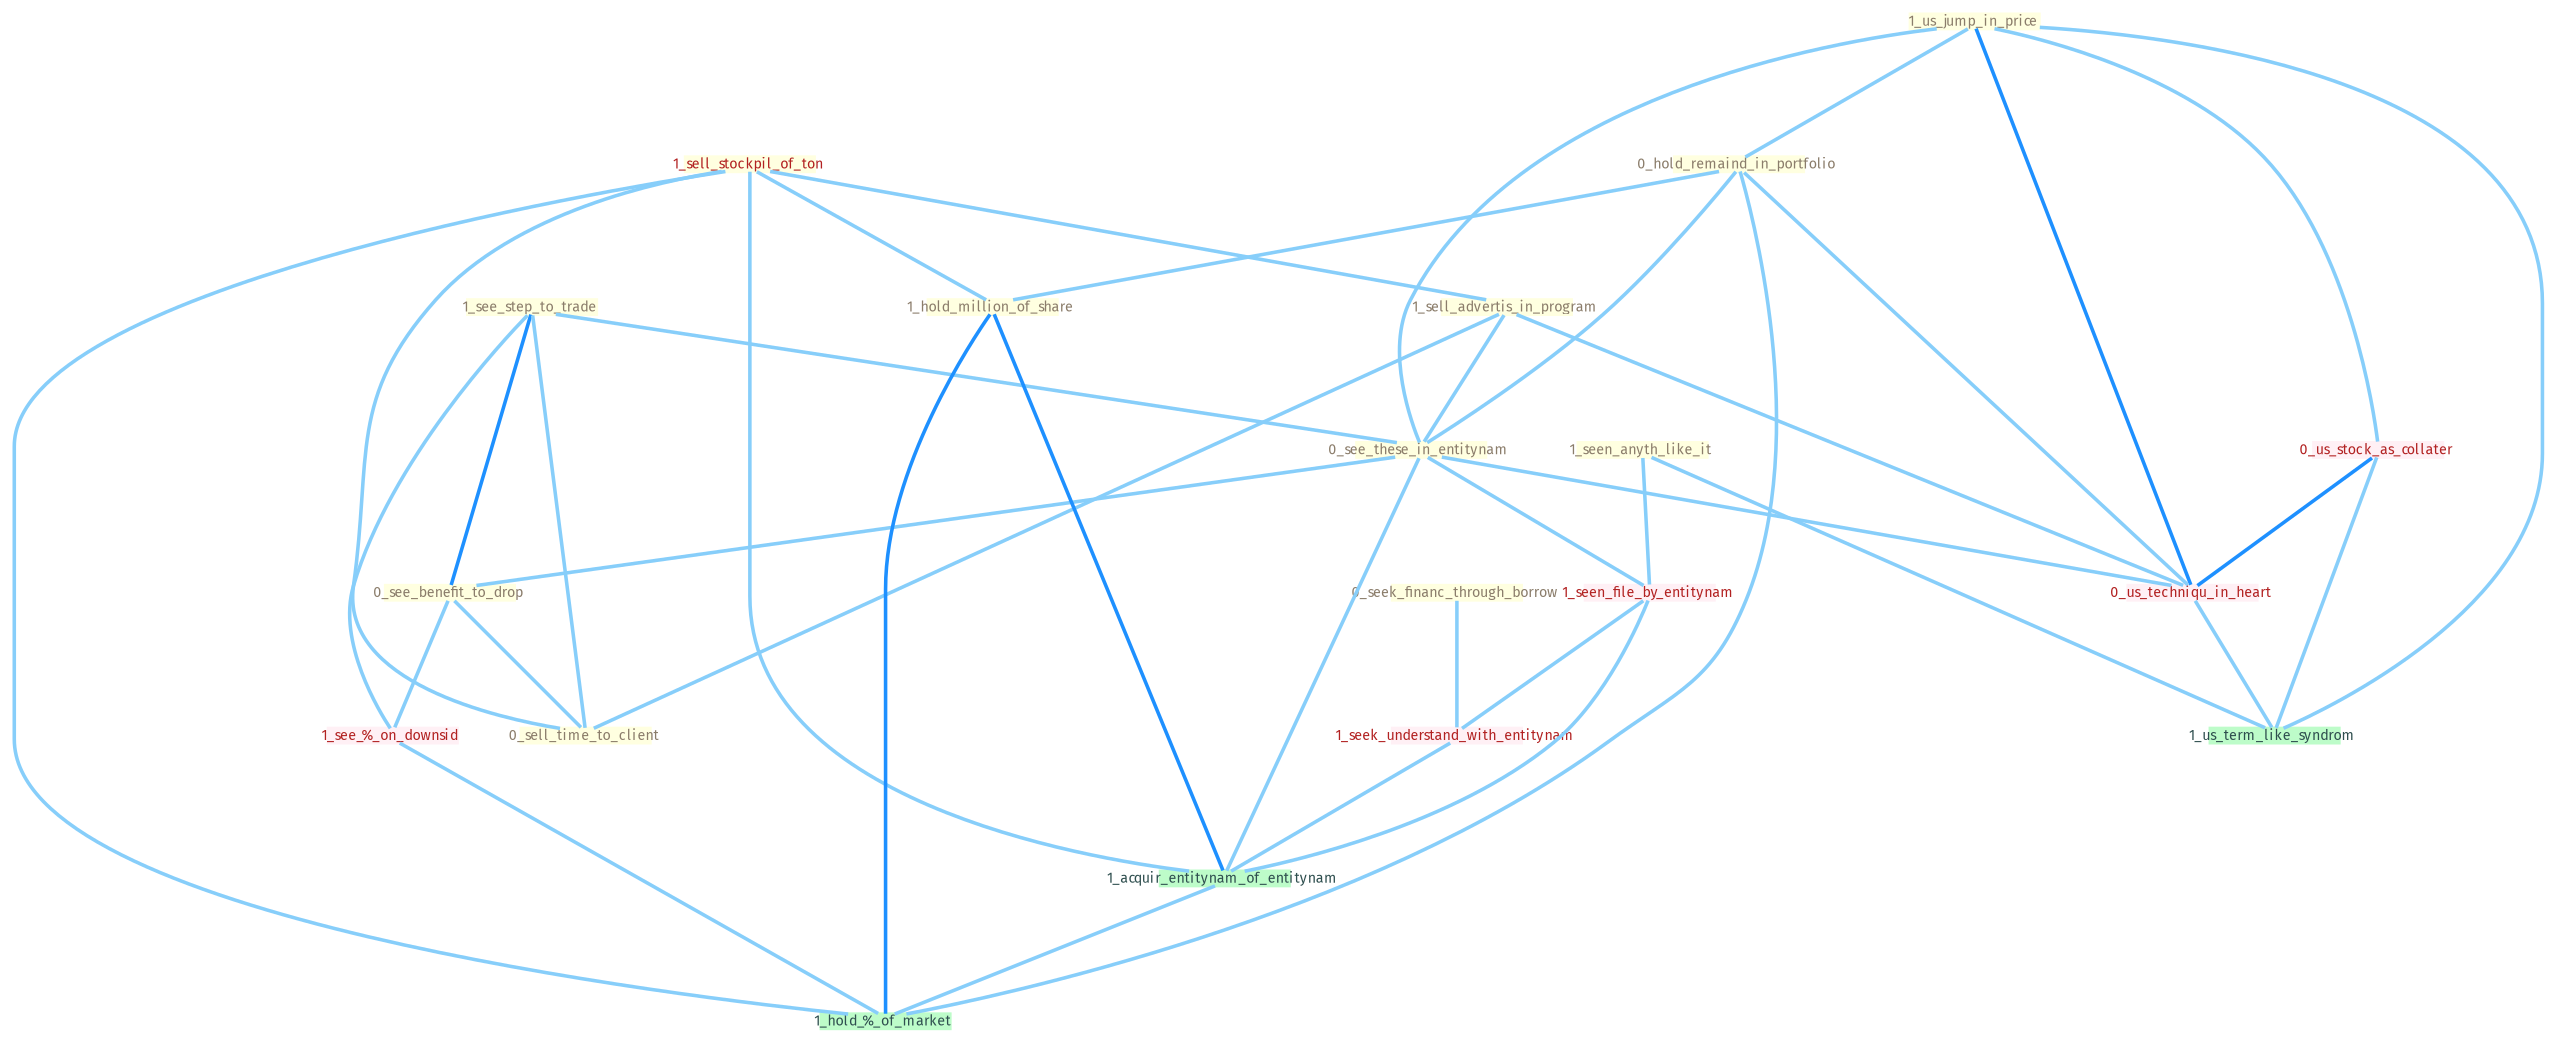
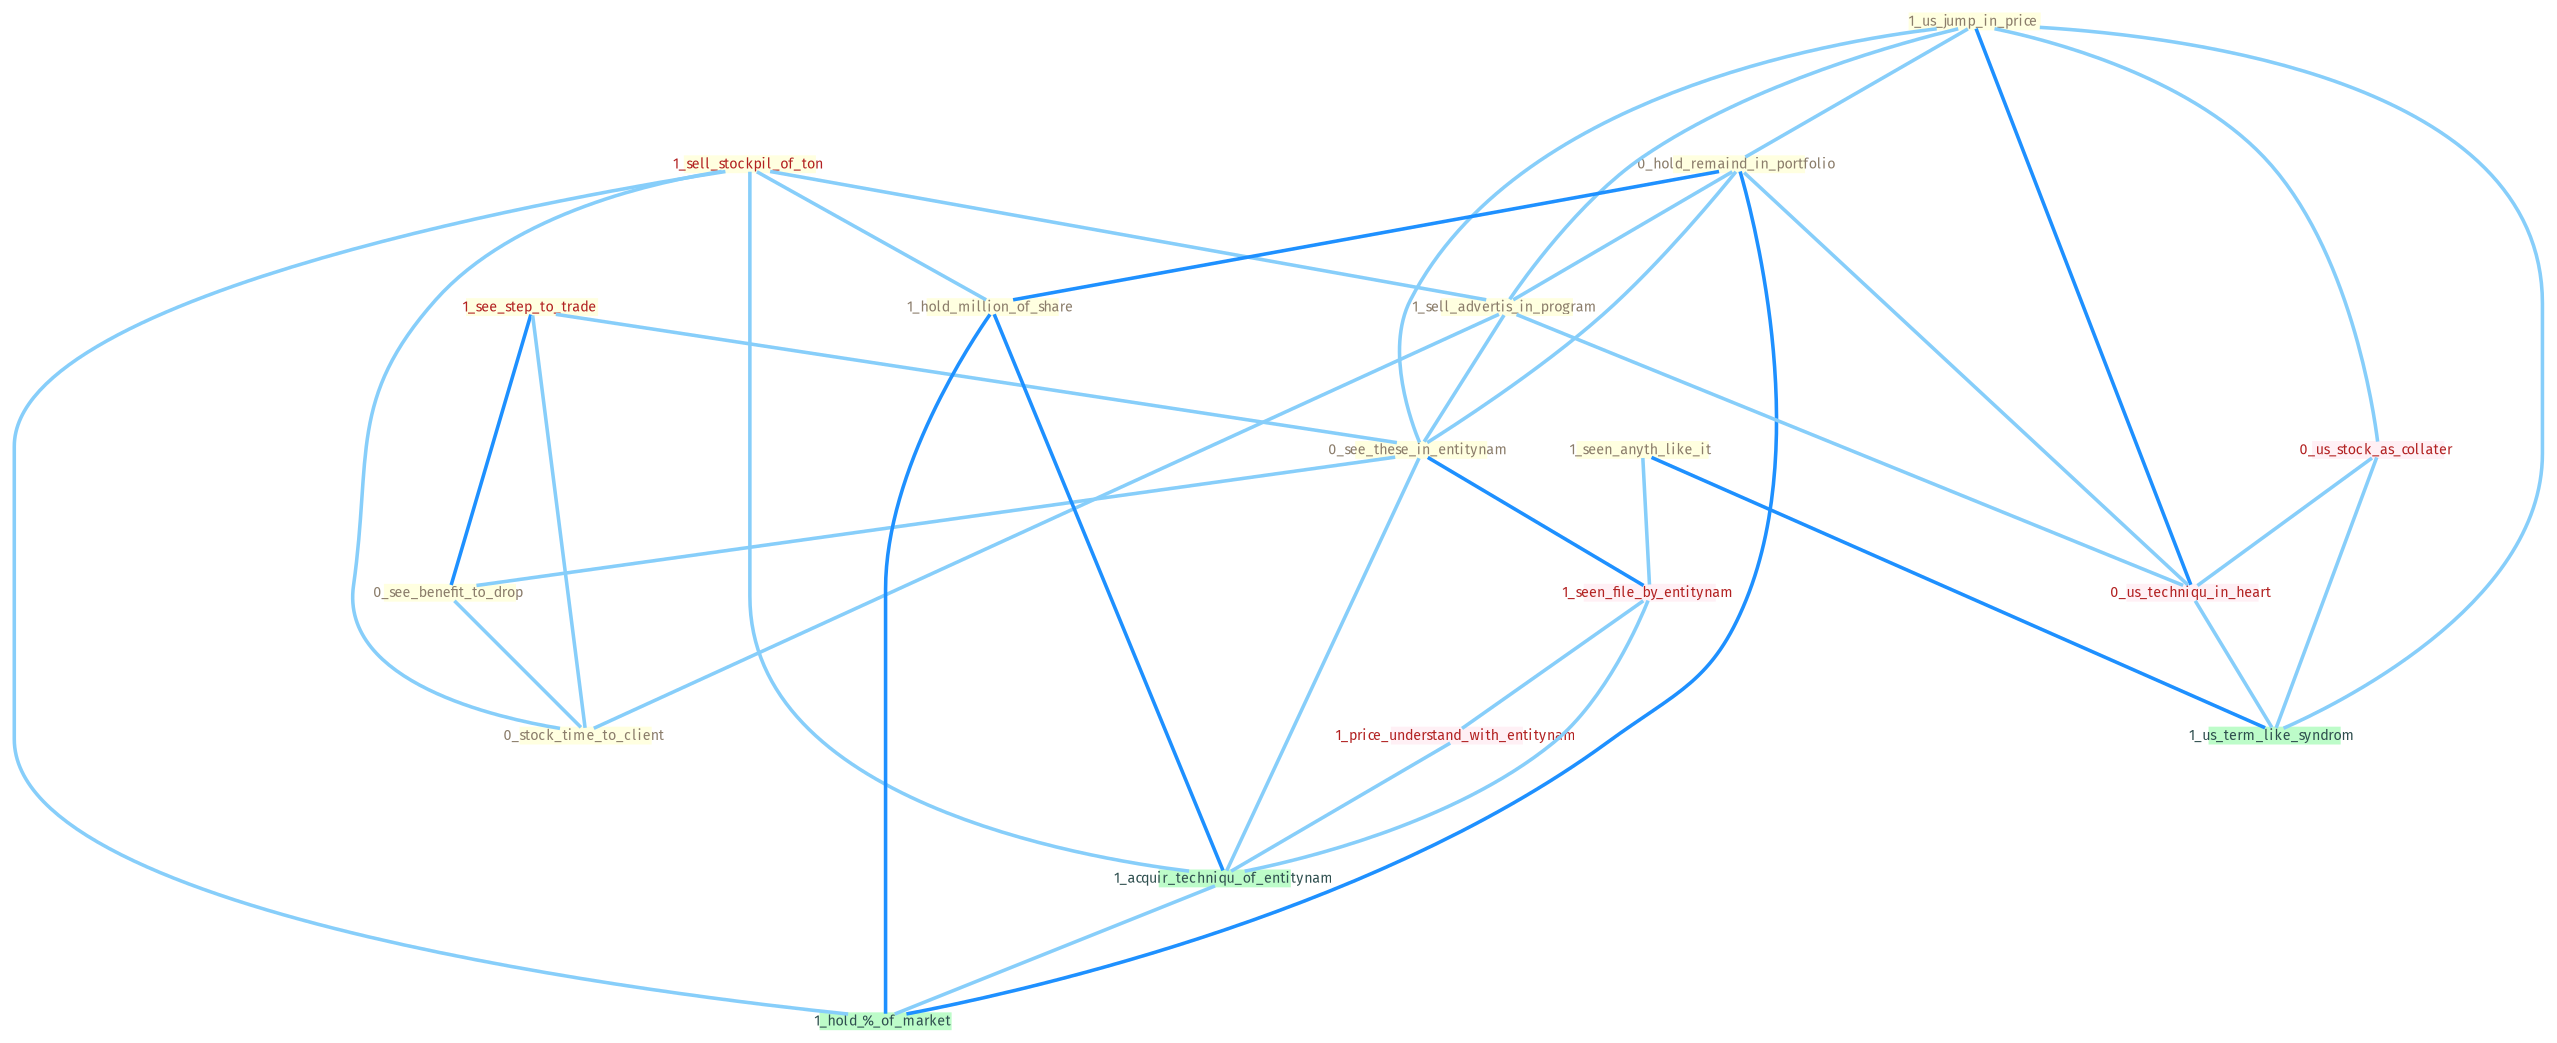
edge "1_us_jump_in_price" -- "1_sell_advertis_in_program": added
edge "0_hold_remaind_in_portfolio" -- "1_hold_million_of_share": color #87cefa -> #1e90ff
edge "0_hold_remaind_in_portfolio" -- "1_sell_advertis_in_program": added
node "1_see_step_to_trade": fontcolor #8b7d6b -> #b22222
edge "0_see_these_in_entitynam" -- "1_seen_file_by_entitynam": color #87cefa -> #1e90ff
edge "0_us_stock_as_collater" -- "0_us_techniqu_in_heart": color #1e90ff -> #87cefa
edge "0_see_these_in_entitynam" -- "0_us_techniqu_in_heart": removed
node "0_seek_financ_through_borrow": removed
edge "1_seen_anyth_like_it" -- "1_us_term_like_syndrom": color #87cefa -> #1e90ff
node "1_see_%_on_downsid": removed
node "0_sell_time_to_client": label "0_sell_time_to_client" -> "0_stock_time_to_client"
node "1_seek_understand_with_entitynam": label "1_seek_understand_with_entitynam" -> "1_price_understand_with_entitynam"
edge "0_hold_remaind_in_portfolio" -- "1_hold_%_of_market": color #87cefa -> #1e90ff
node "1_acquir_entitynam_of_entitynam": label "1_acquir_entitynam_of_entitynam" -> "1_acquir_techniqu_of_entitynam"
